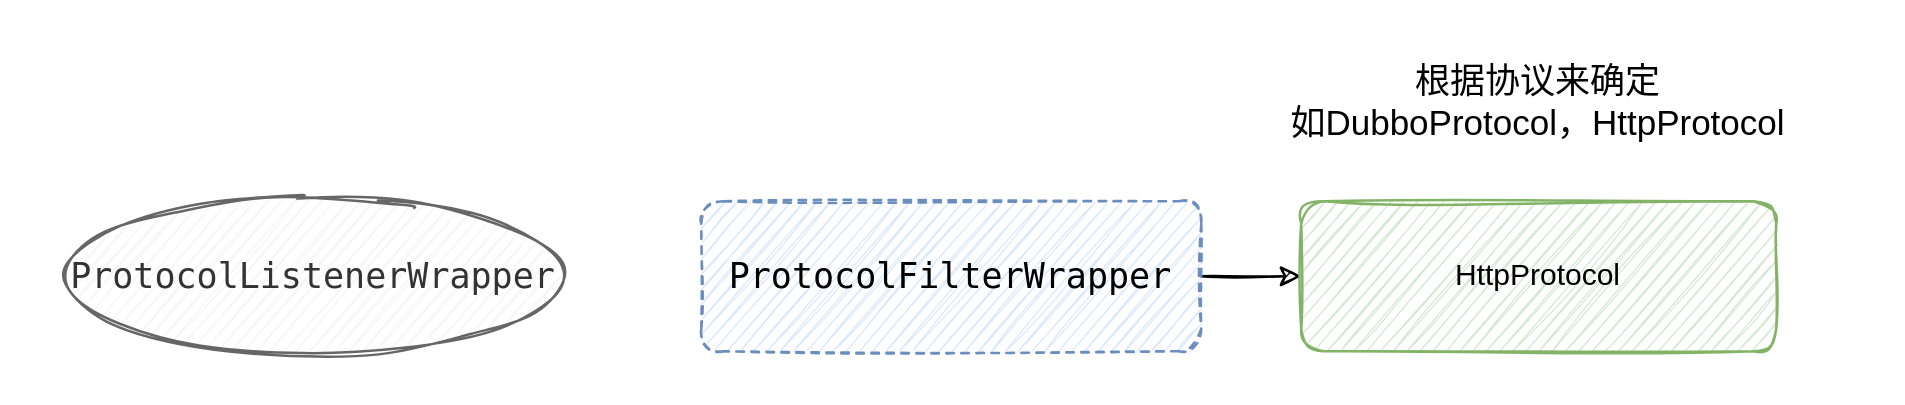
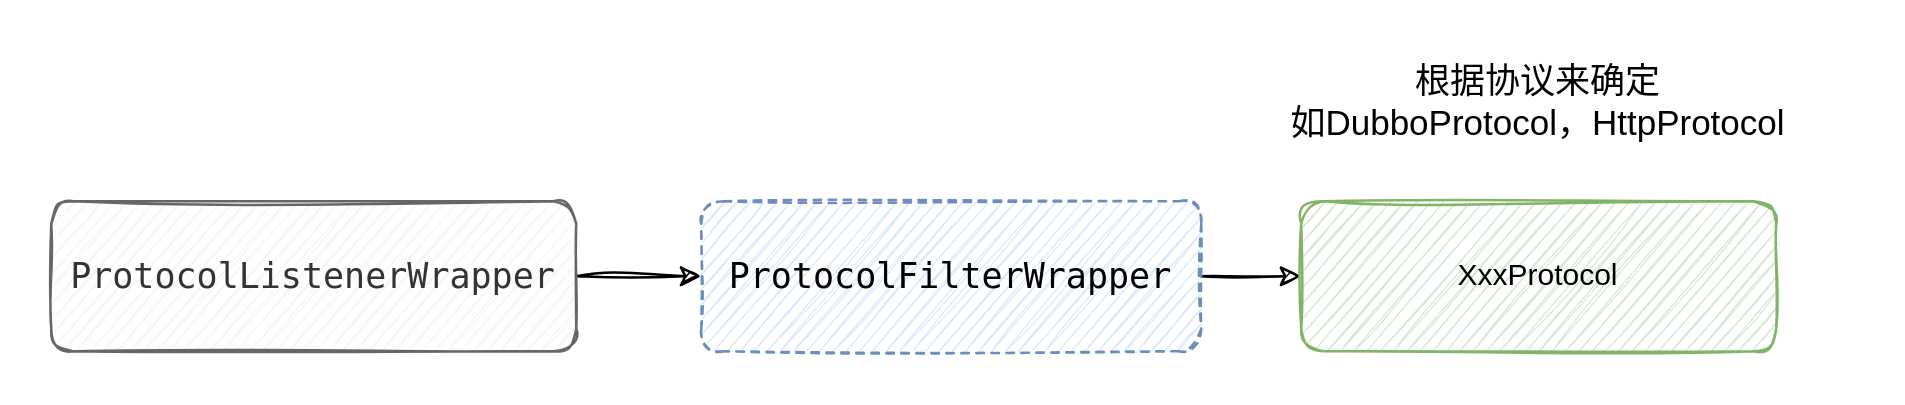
node "ProtocolListenerWrapper": shape ellipse -> rounded rectangle
edge "ProtocolListenerWrapper" -> "ProtocolFilterWrapper": added
node "HttpProtocol": label "HttpProtocol" -> "XxxProtocol"
